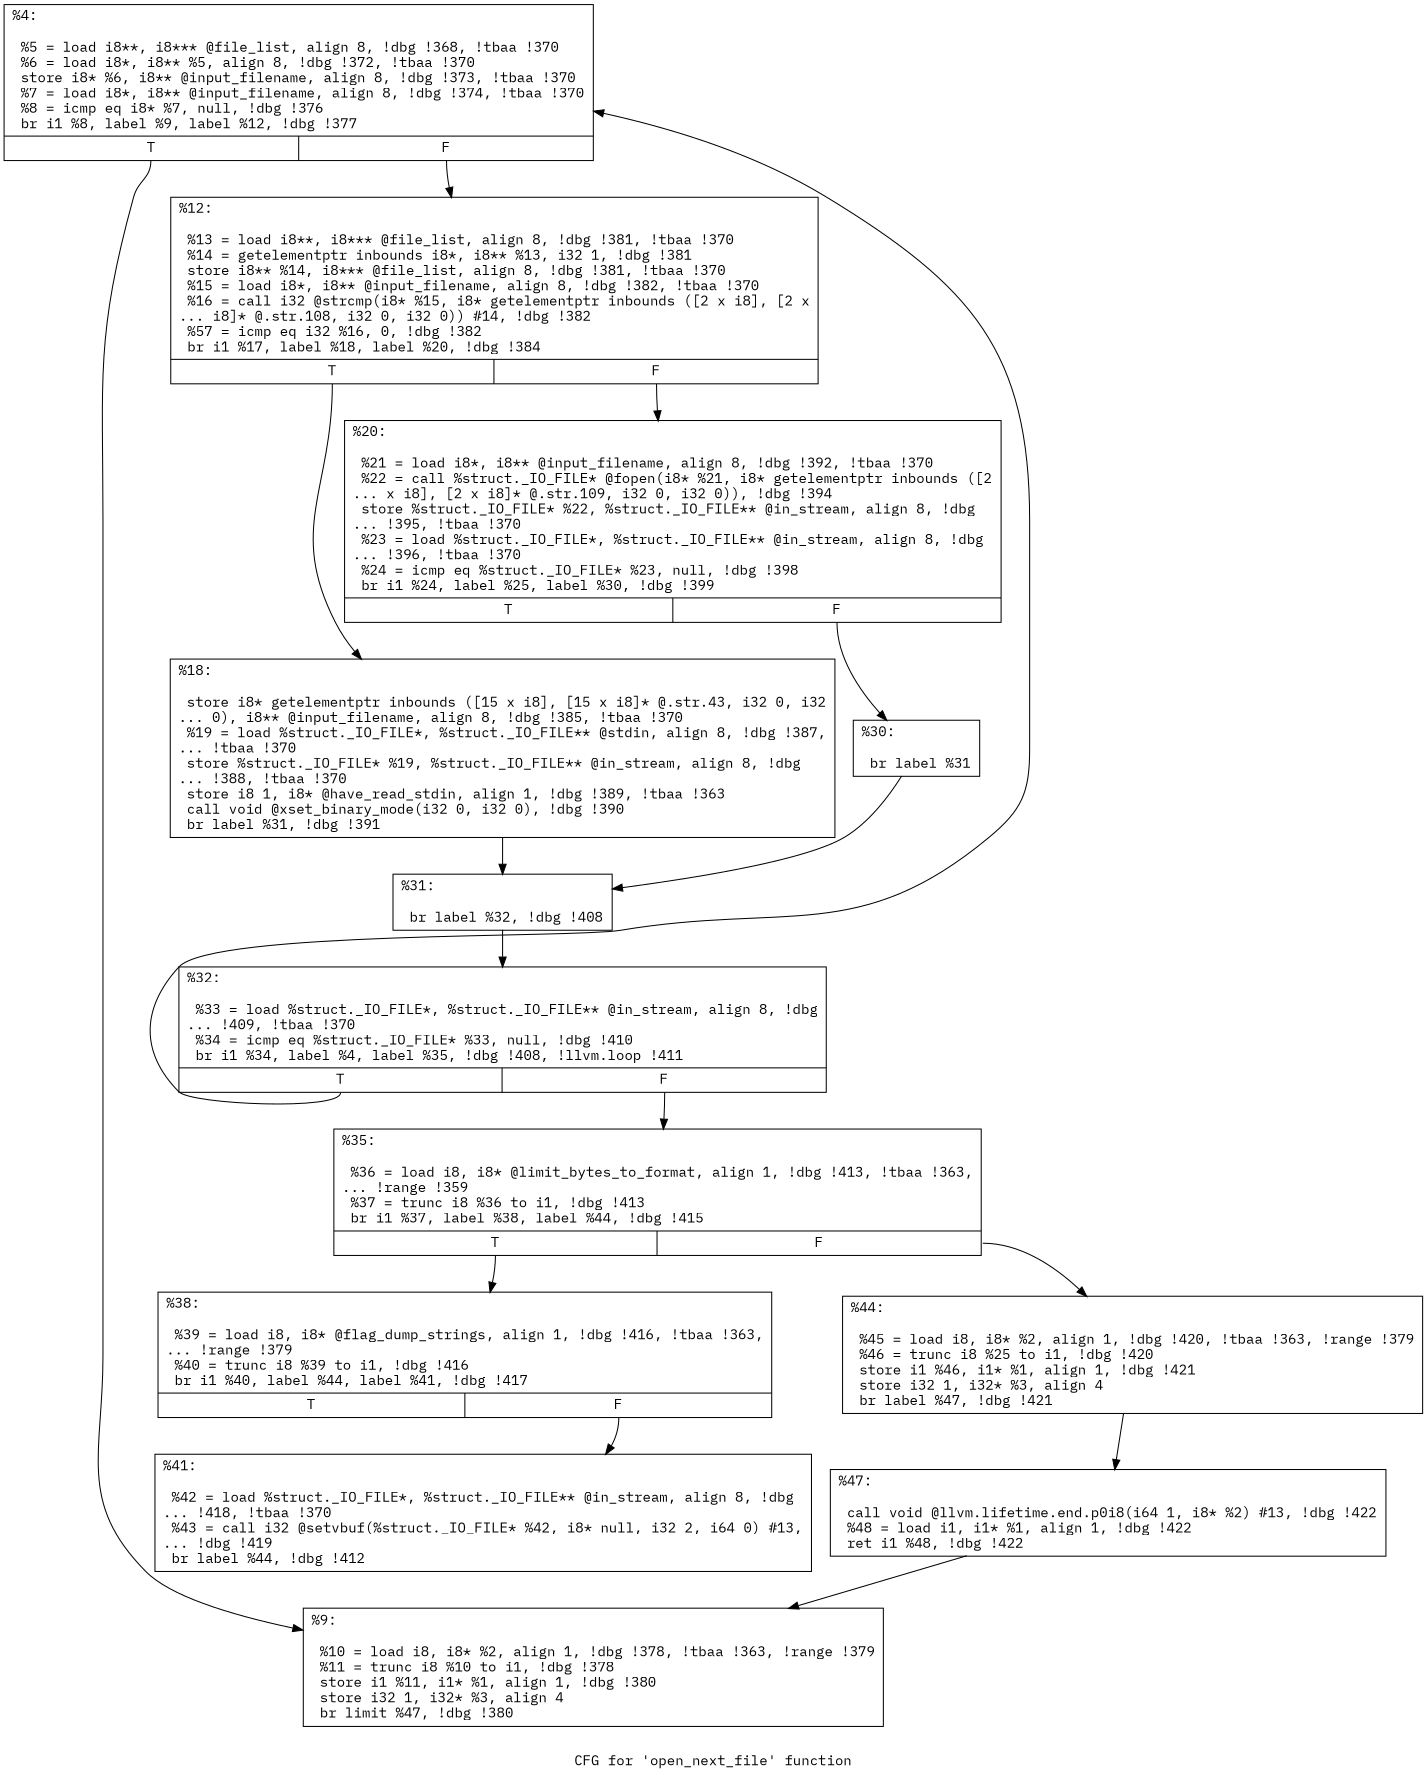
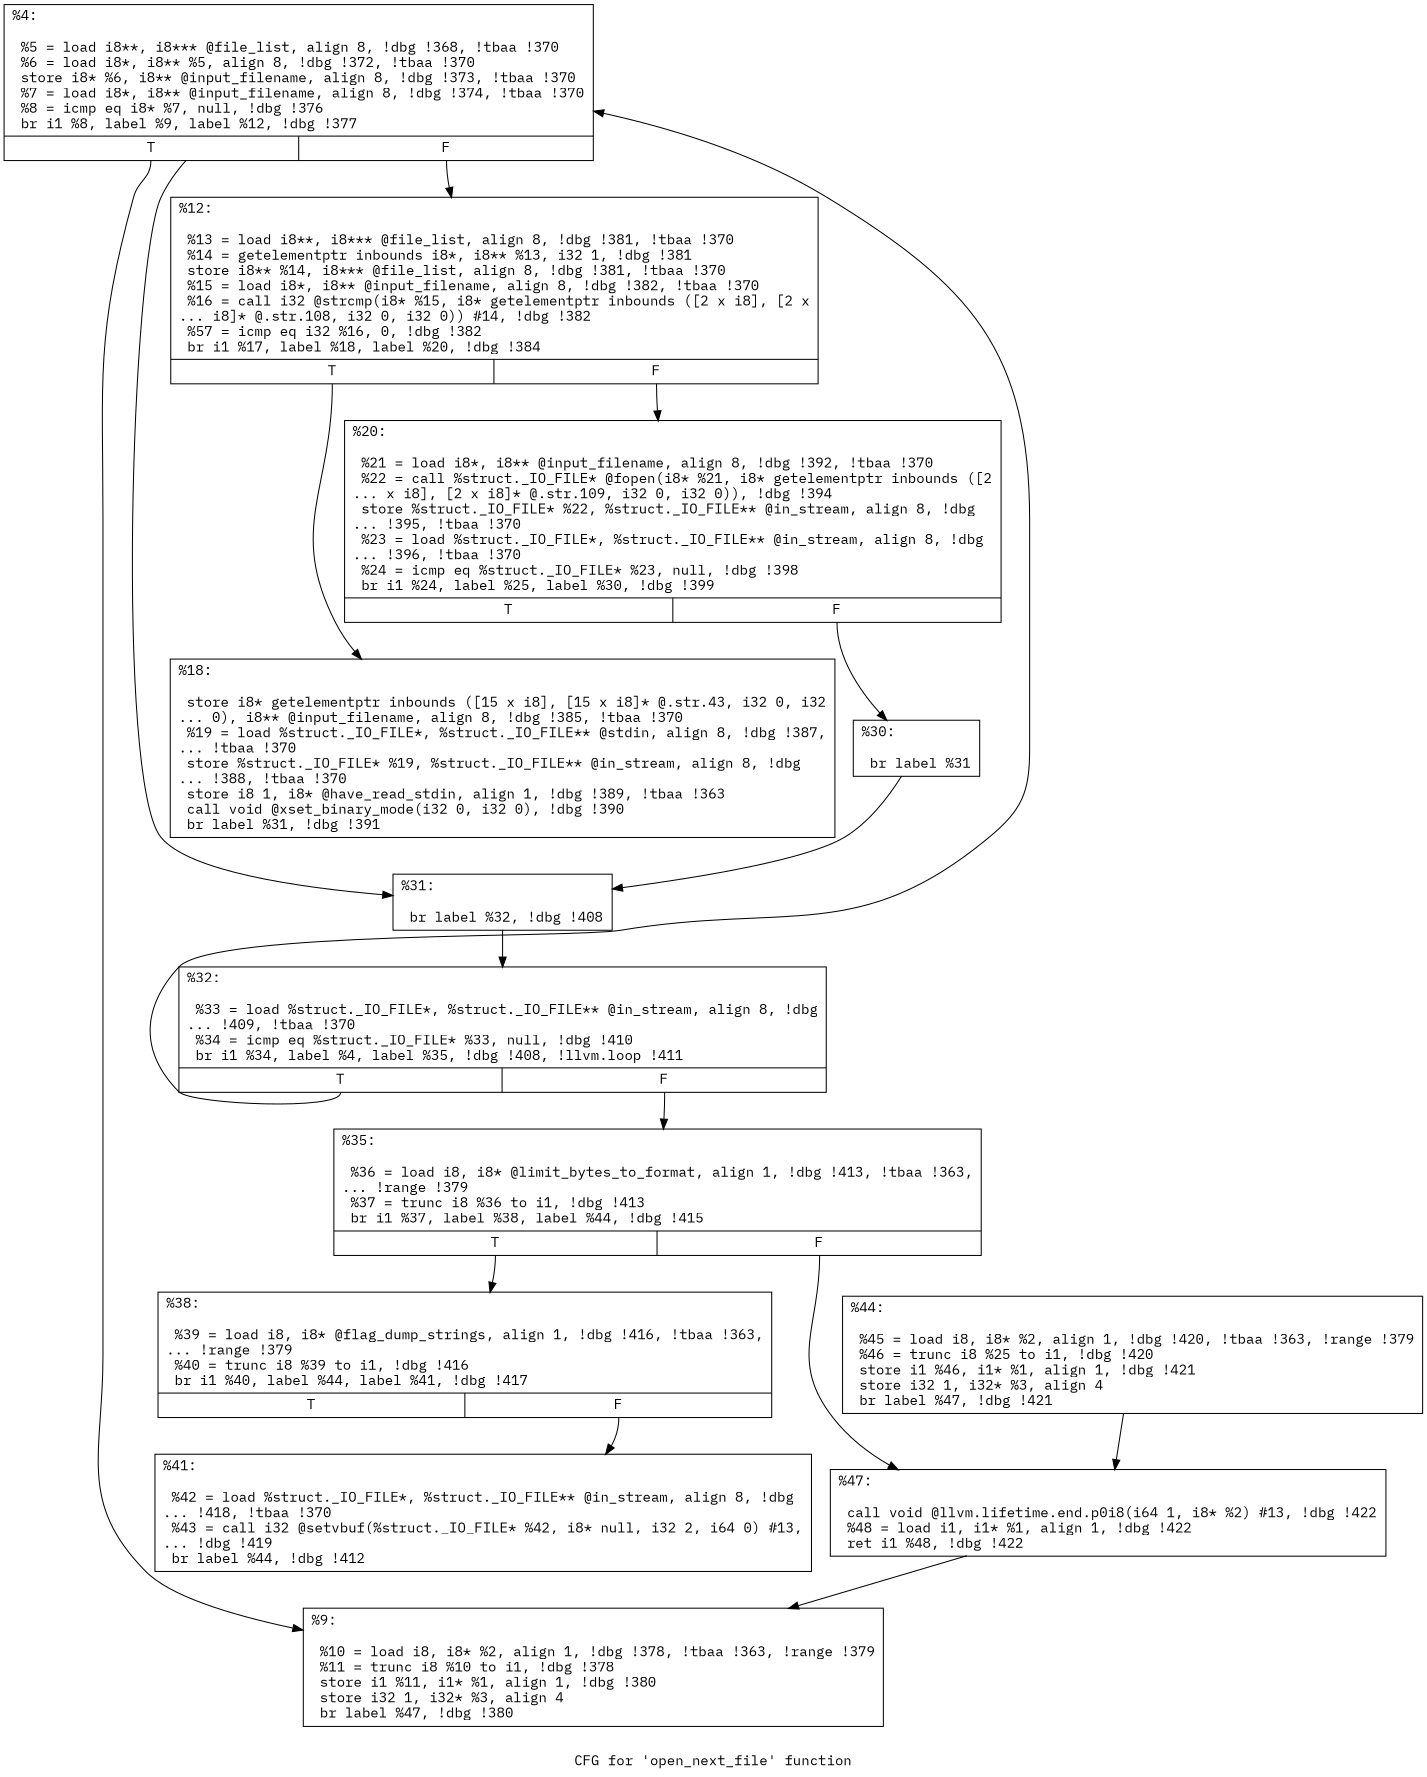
edge "%18:" -> "%31:": now "%4:" -> "%31:"
node "%35:": text "... !range !359" -> "... !range !379"
edge "%35:" -> "%44:": now "%35:" -> "%47:"
node "%9:": text "br limit %47, !dbg !380" -> "br label %47, !dbg !380"
